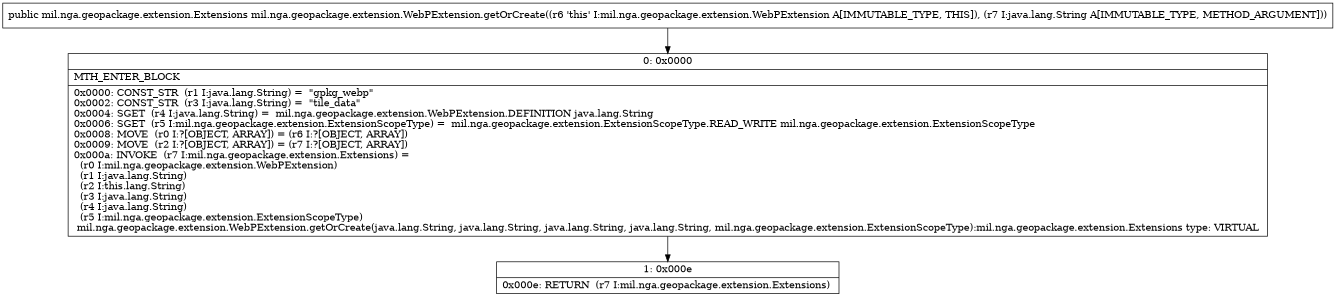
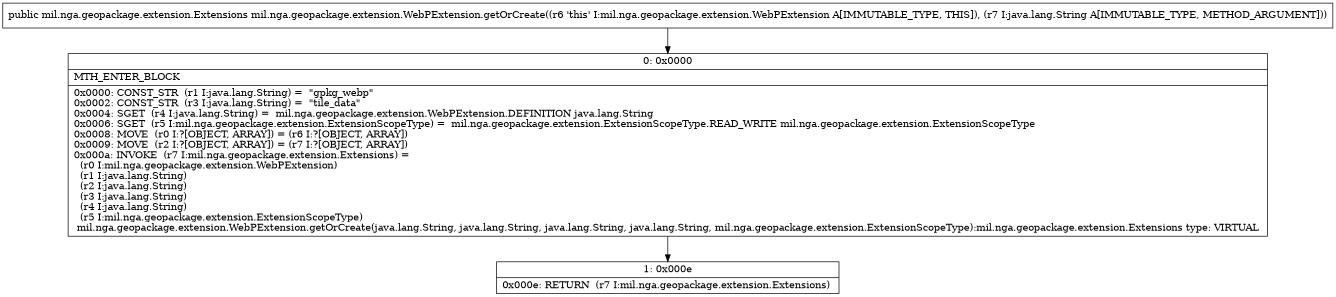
node "0: 0x0000": text "(r2 I:this.lang.String)" -> "(r2 I:java.lang.String)"
